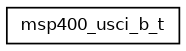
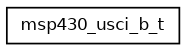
node "msp400_usci_b_t": label "msp400_usci_b_t" -> "msp430_usci_b_t"
